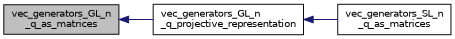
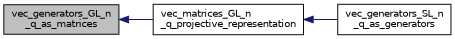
node "vec_generators_GL_n _q_projective_representation": label "vec_generators_GL_n _q_projective_representation" -> "vec_matrices_GL_n _q_projective_representation"
node "vec_generators_SL_n _q_as_matrices": label "vec_generators_SL_n _q_as_matrices" -> "vec_generators_SL_n _q_as_generators"
